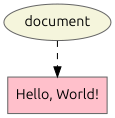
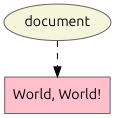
node "Hello, World!": label "Hello, World!" -> "World, World!"
